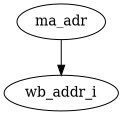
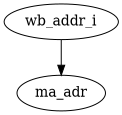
edge "ma_adr" -> "wb_addr_i": reversed
